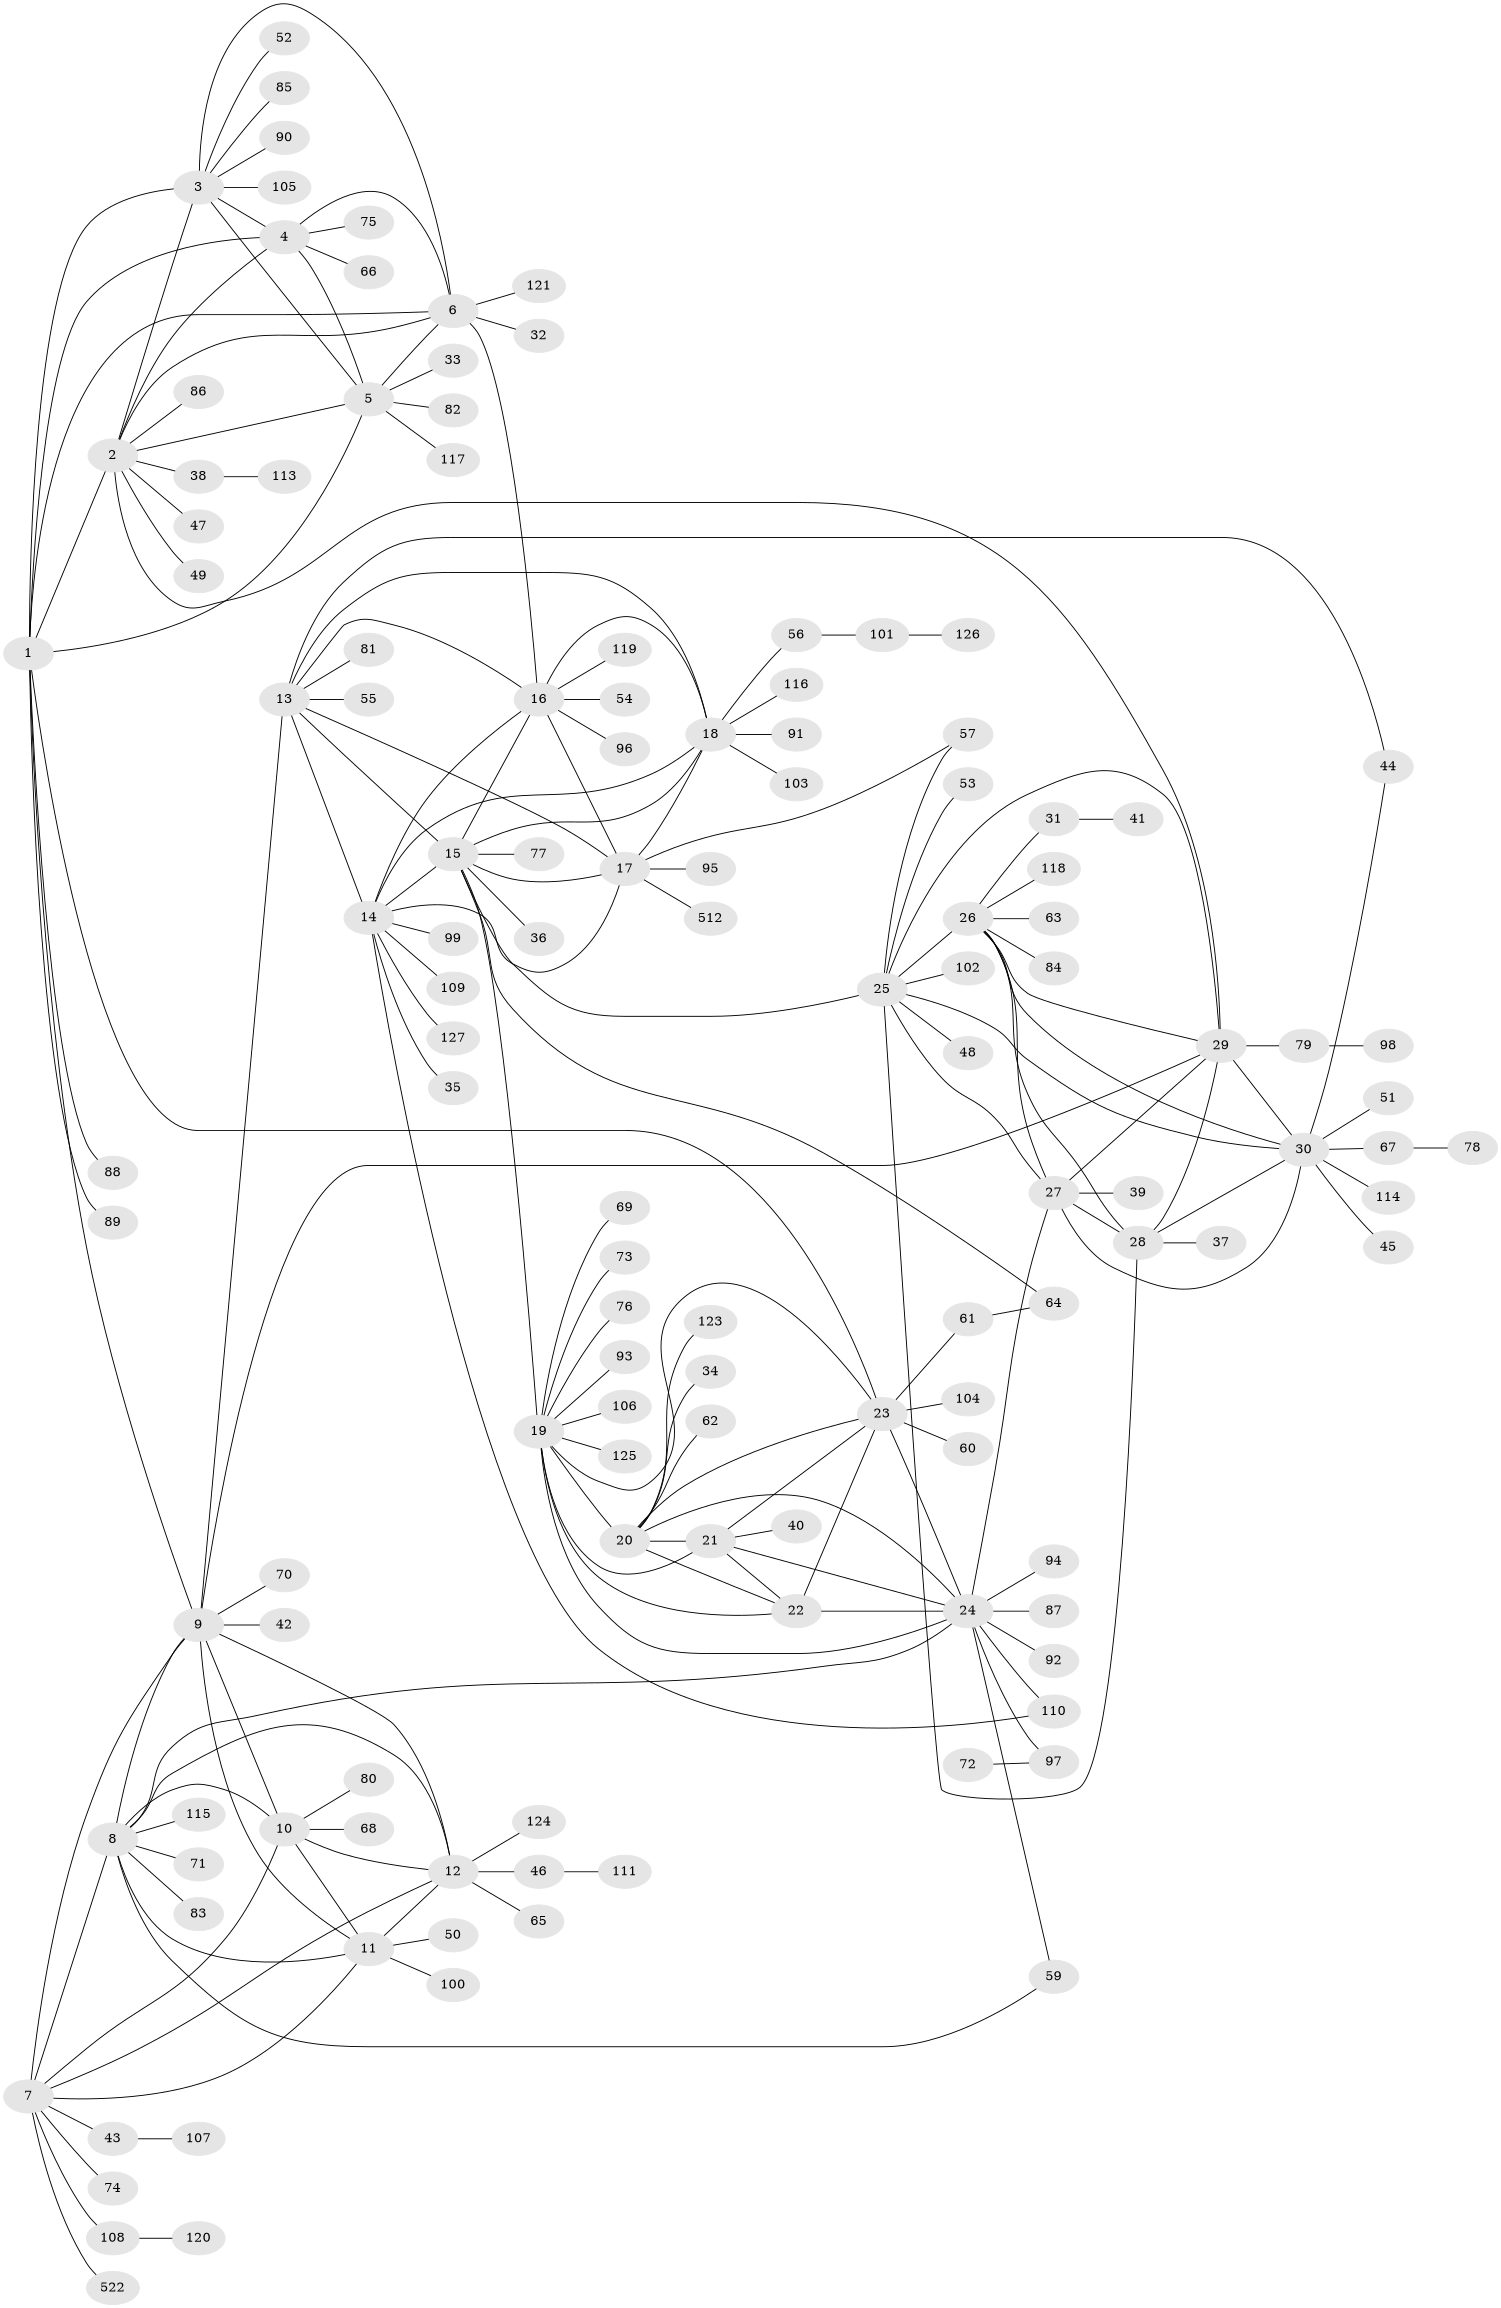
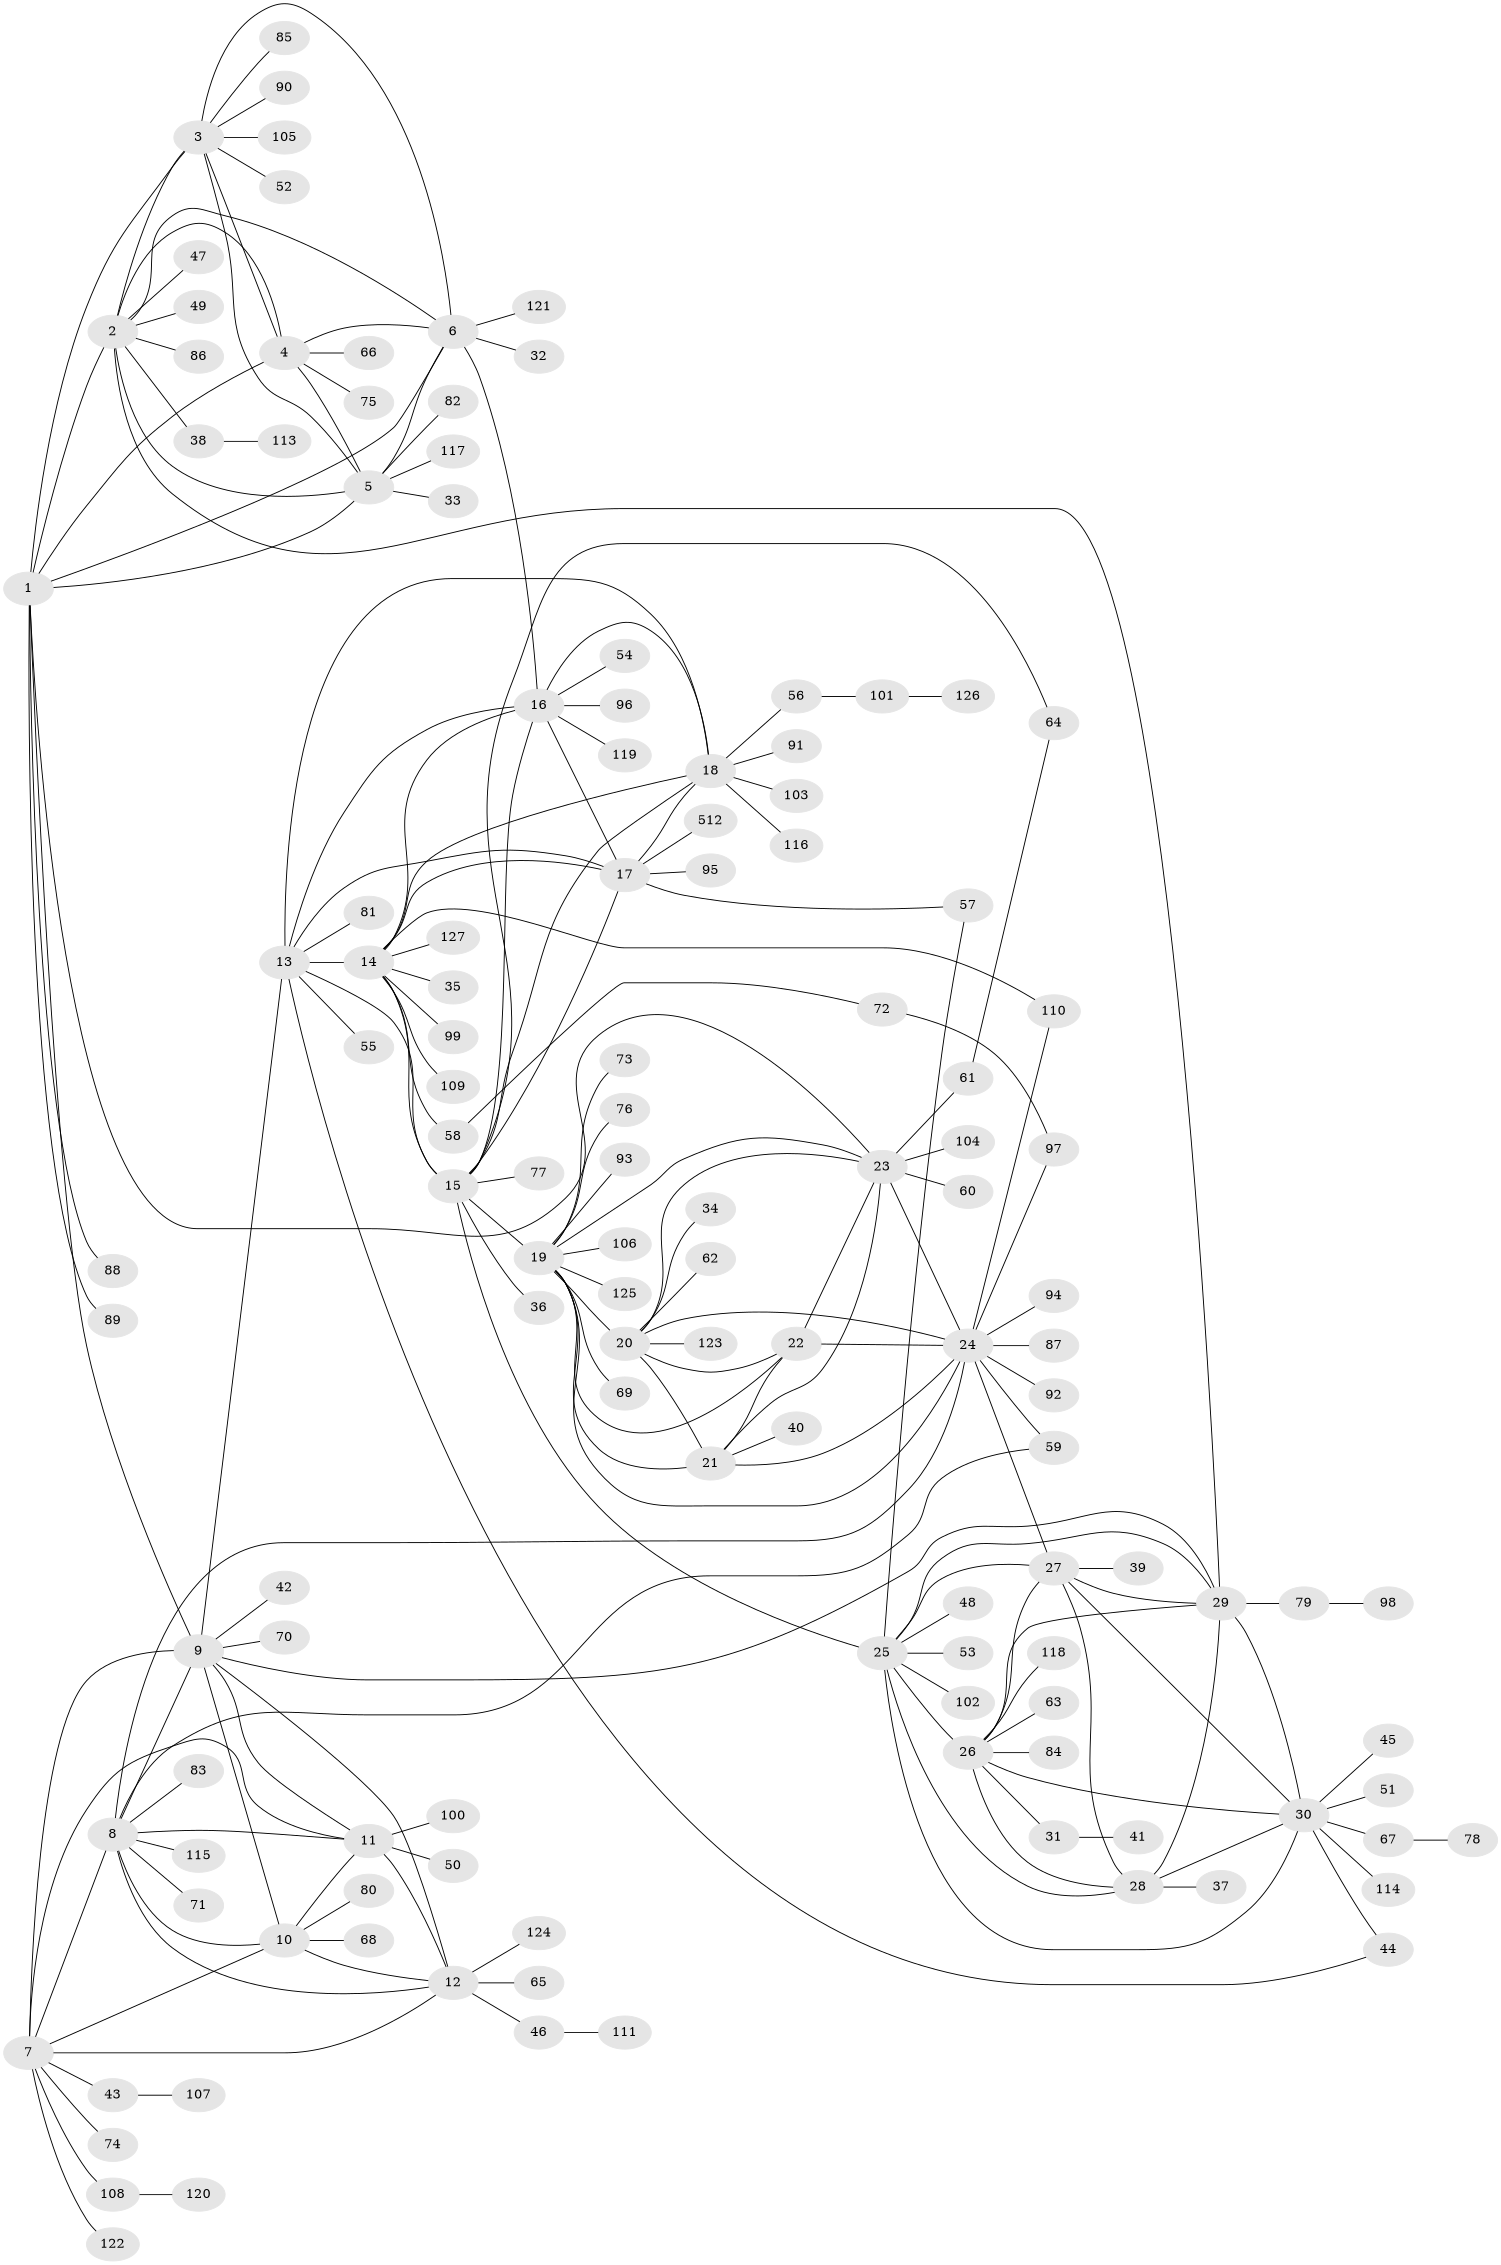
node "58": added
node "522": label "522" -> "122"
